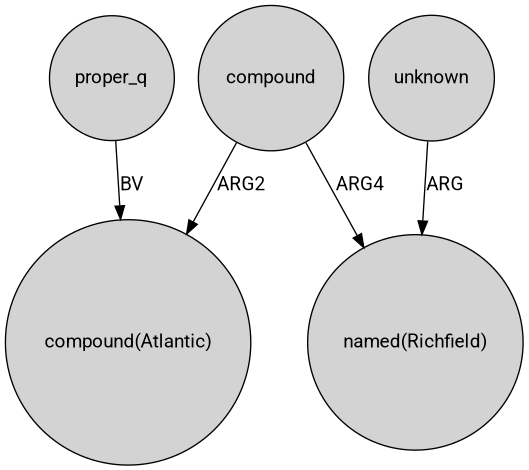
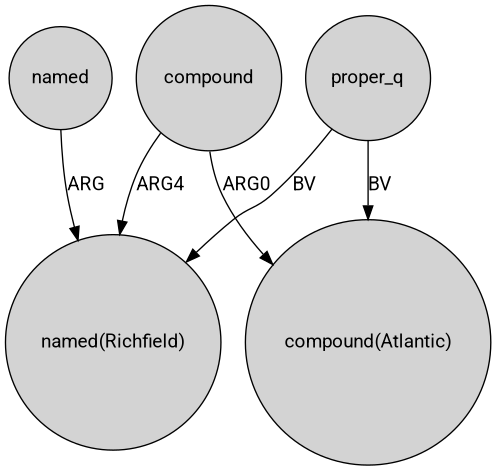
node "unknown": label "unknown" -> "named"
edge "compound" -> "compound(Atlantic)": label "ARG2" -> "ARG0"
edge "proper_q" -> "named(Richfield)": added, label "BV"
